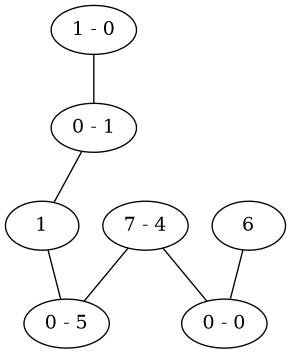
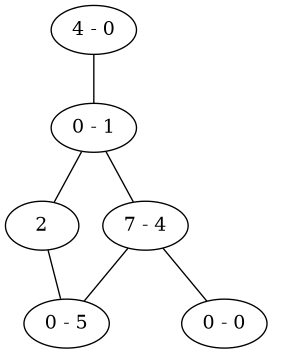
node "1 - 0": label "1 - 0" -> "4 - 0"
edge "0 - 1" -- "7 - 4": added
node "1": label "1" -> "2"
node "6": removed
